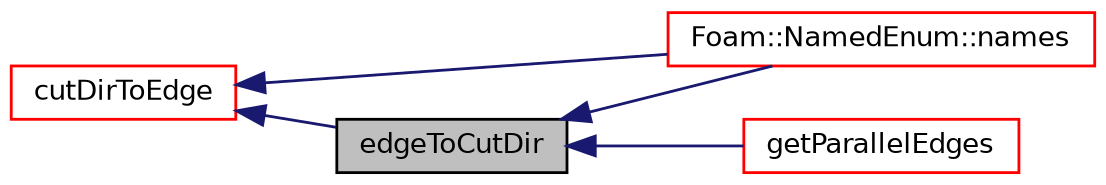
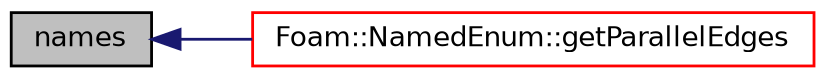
node "Foam::NamedEnum::names": label "Foam::NamedEnum::names" -> "Foam::NamedEnum::getParallelEdges"
node "cutDirToEdge": removed
node "edgeToCutDir": label "edgeToCutDir" -> "names"
node "getParallelEdges": removed
